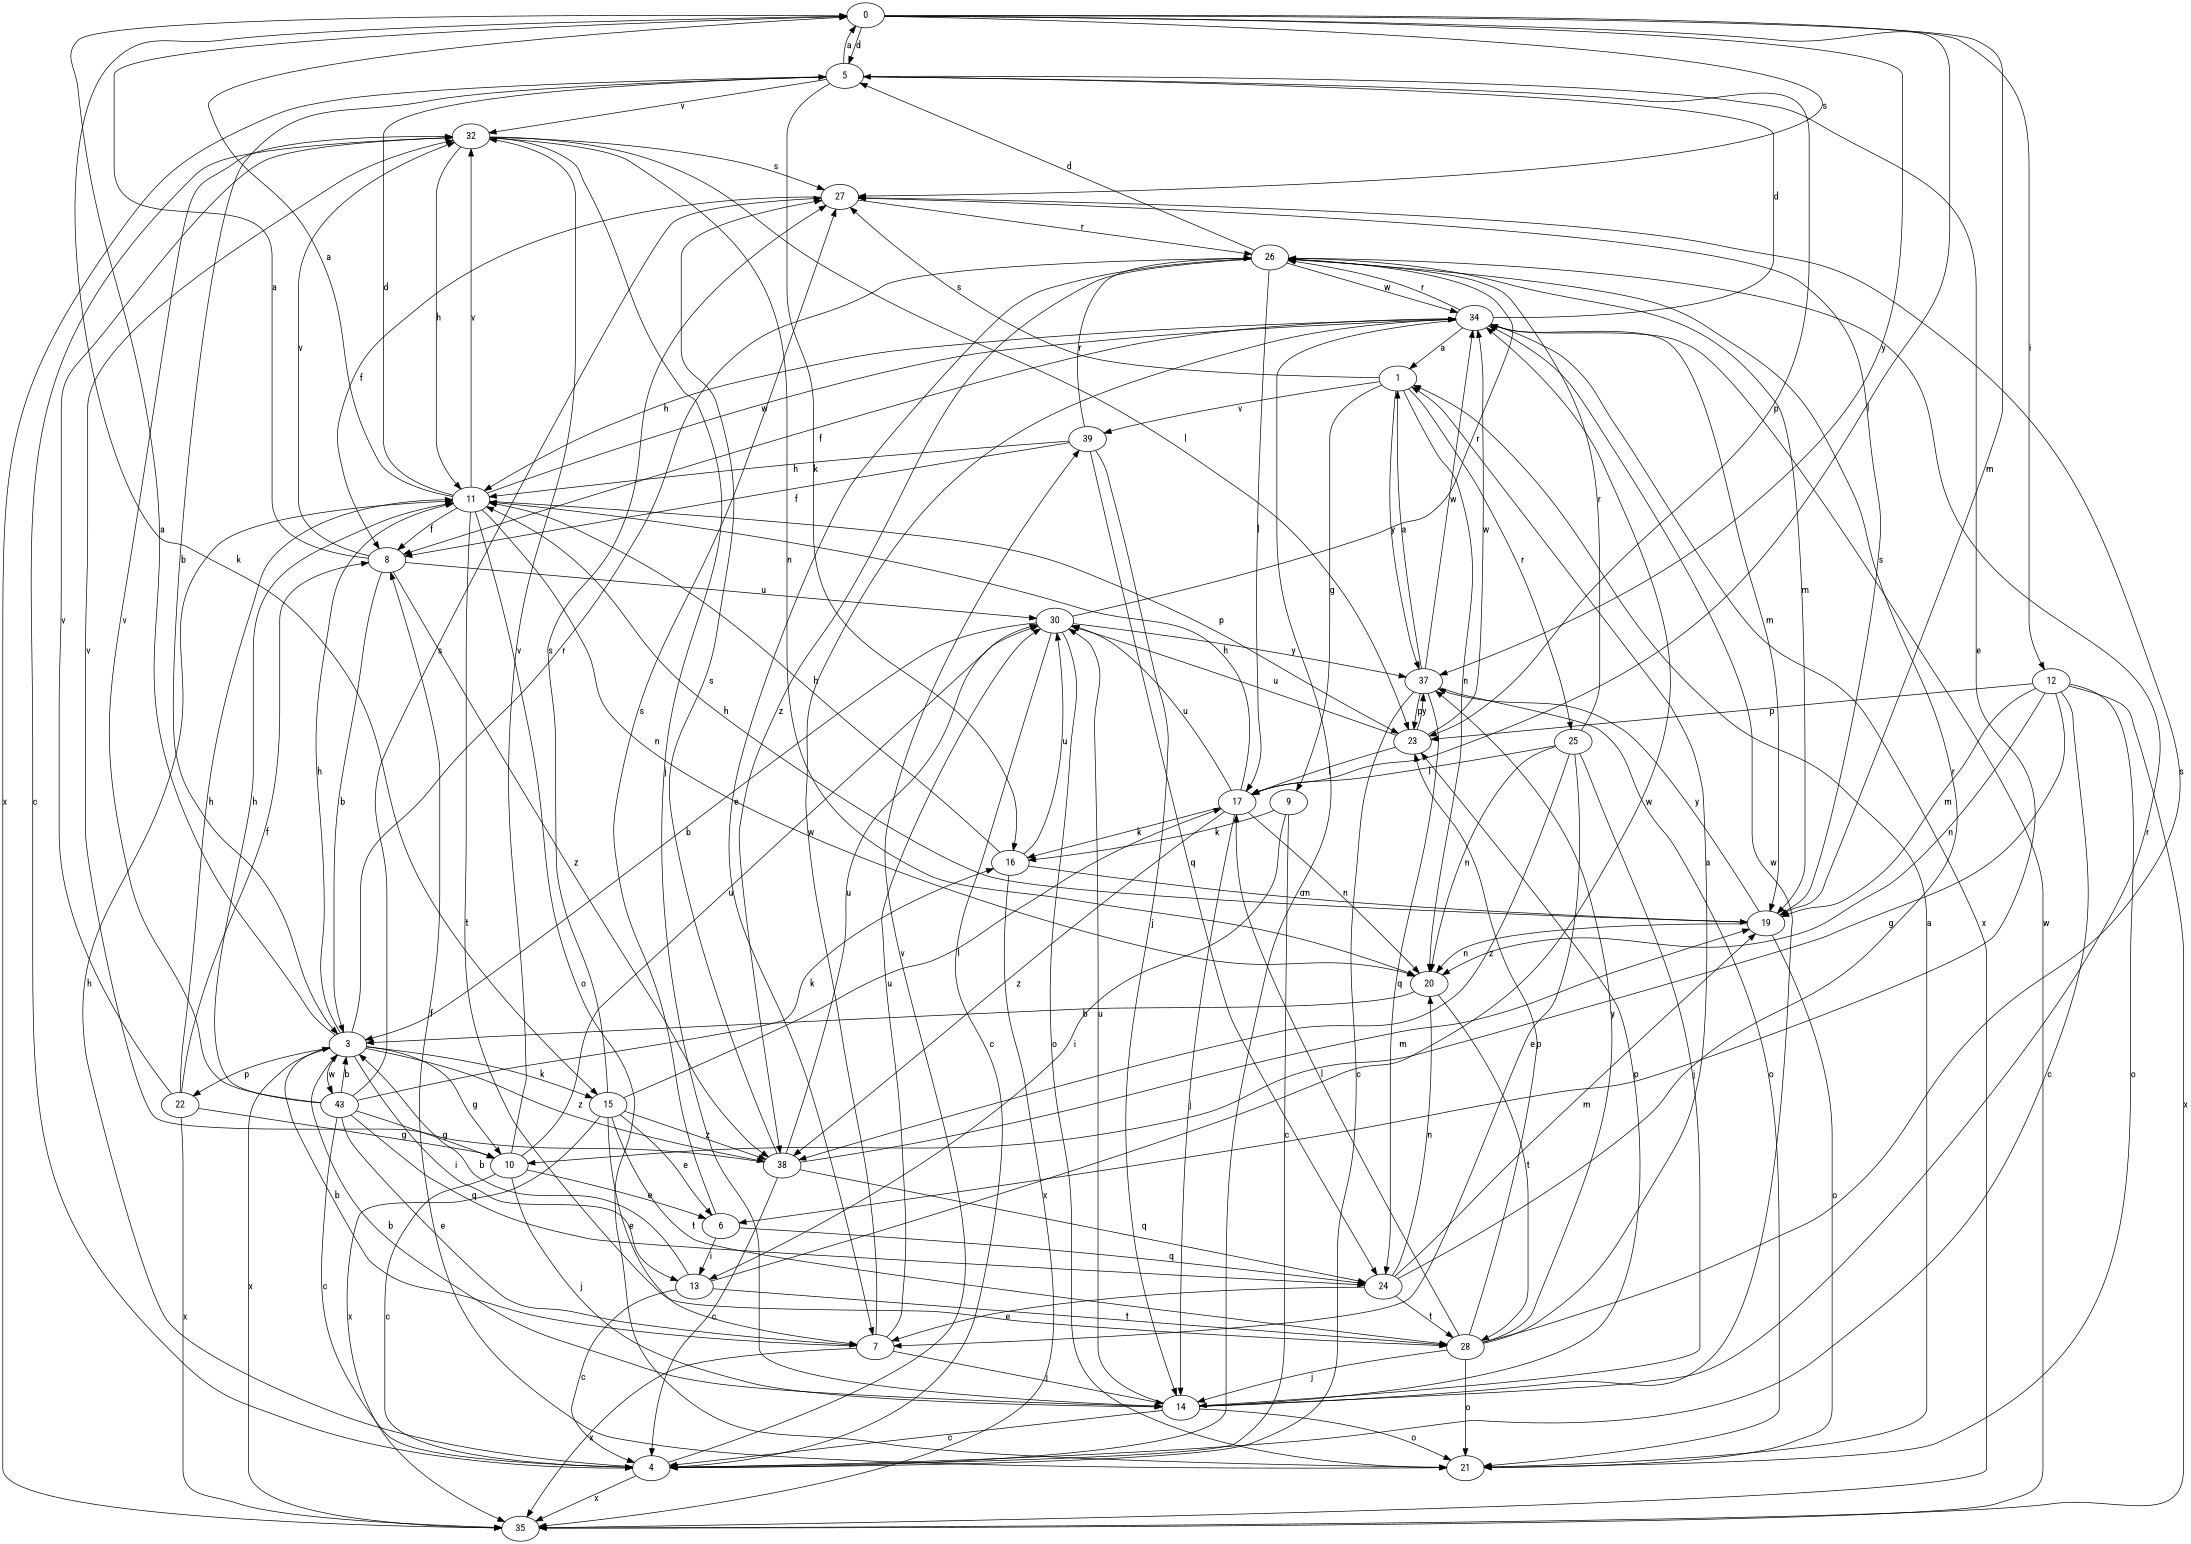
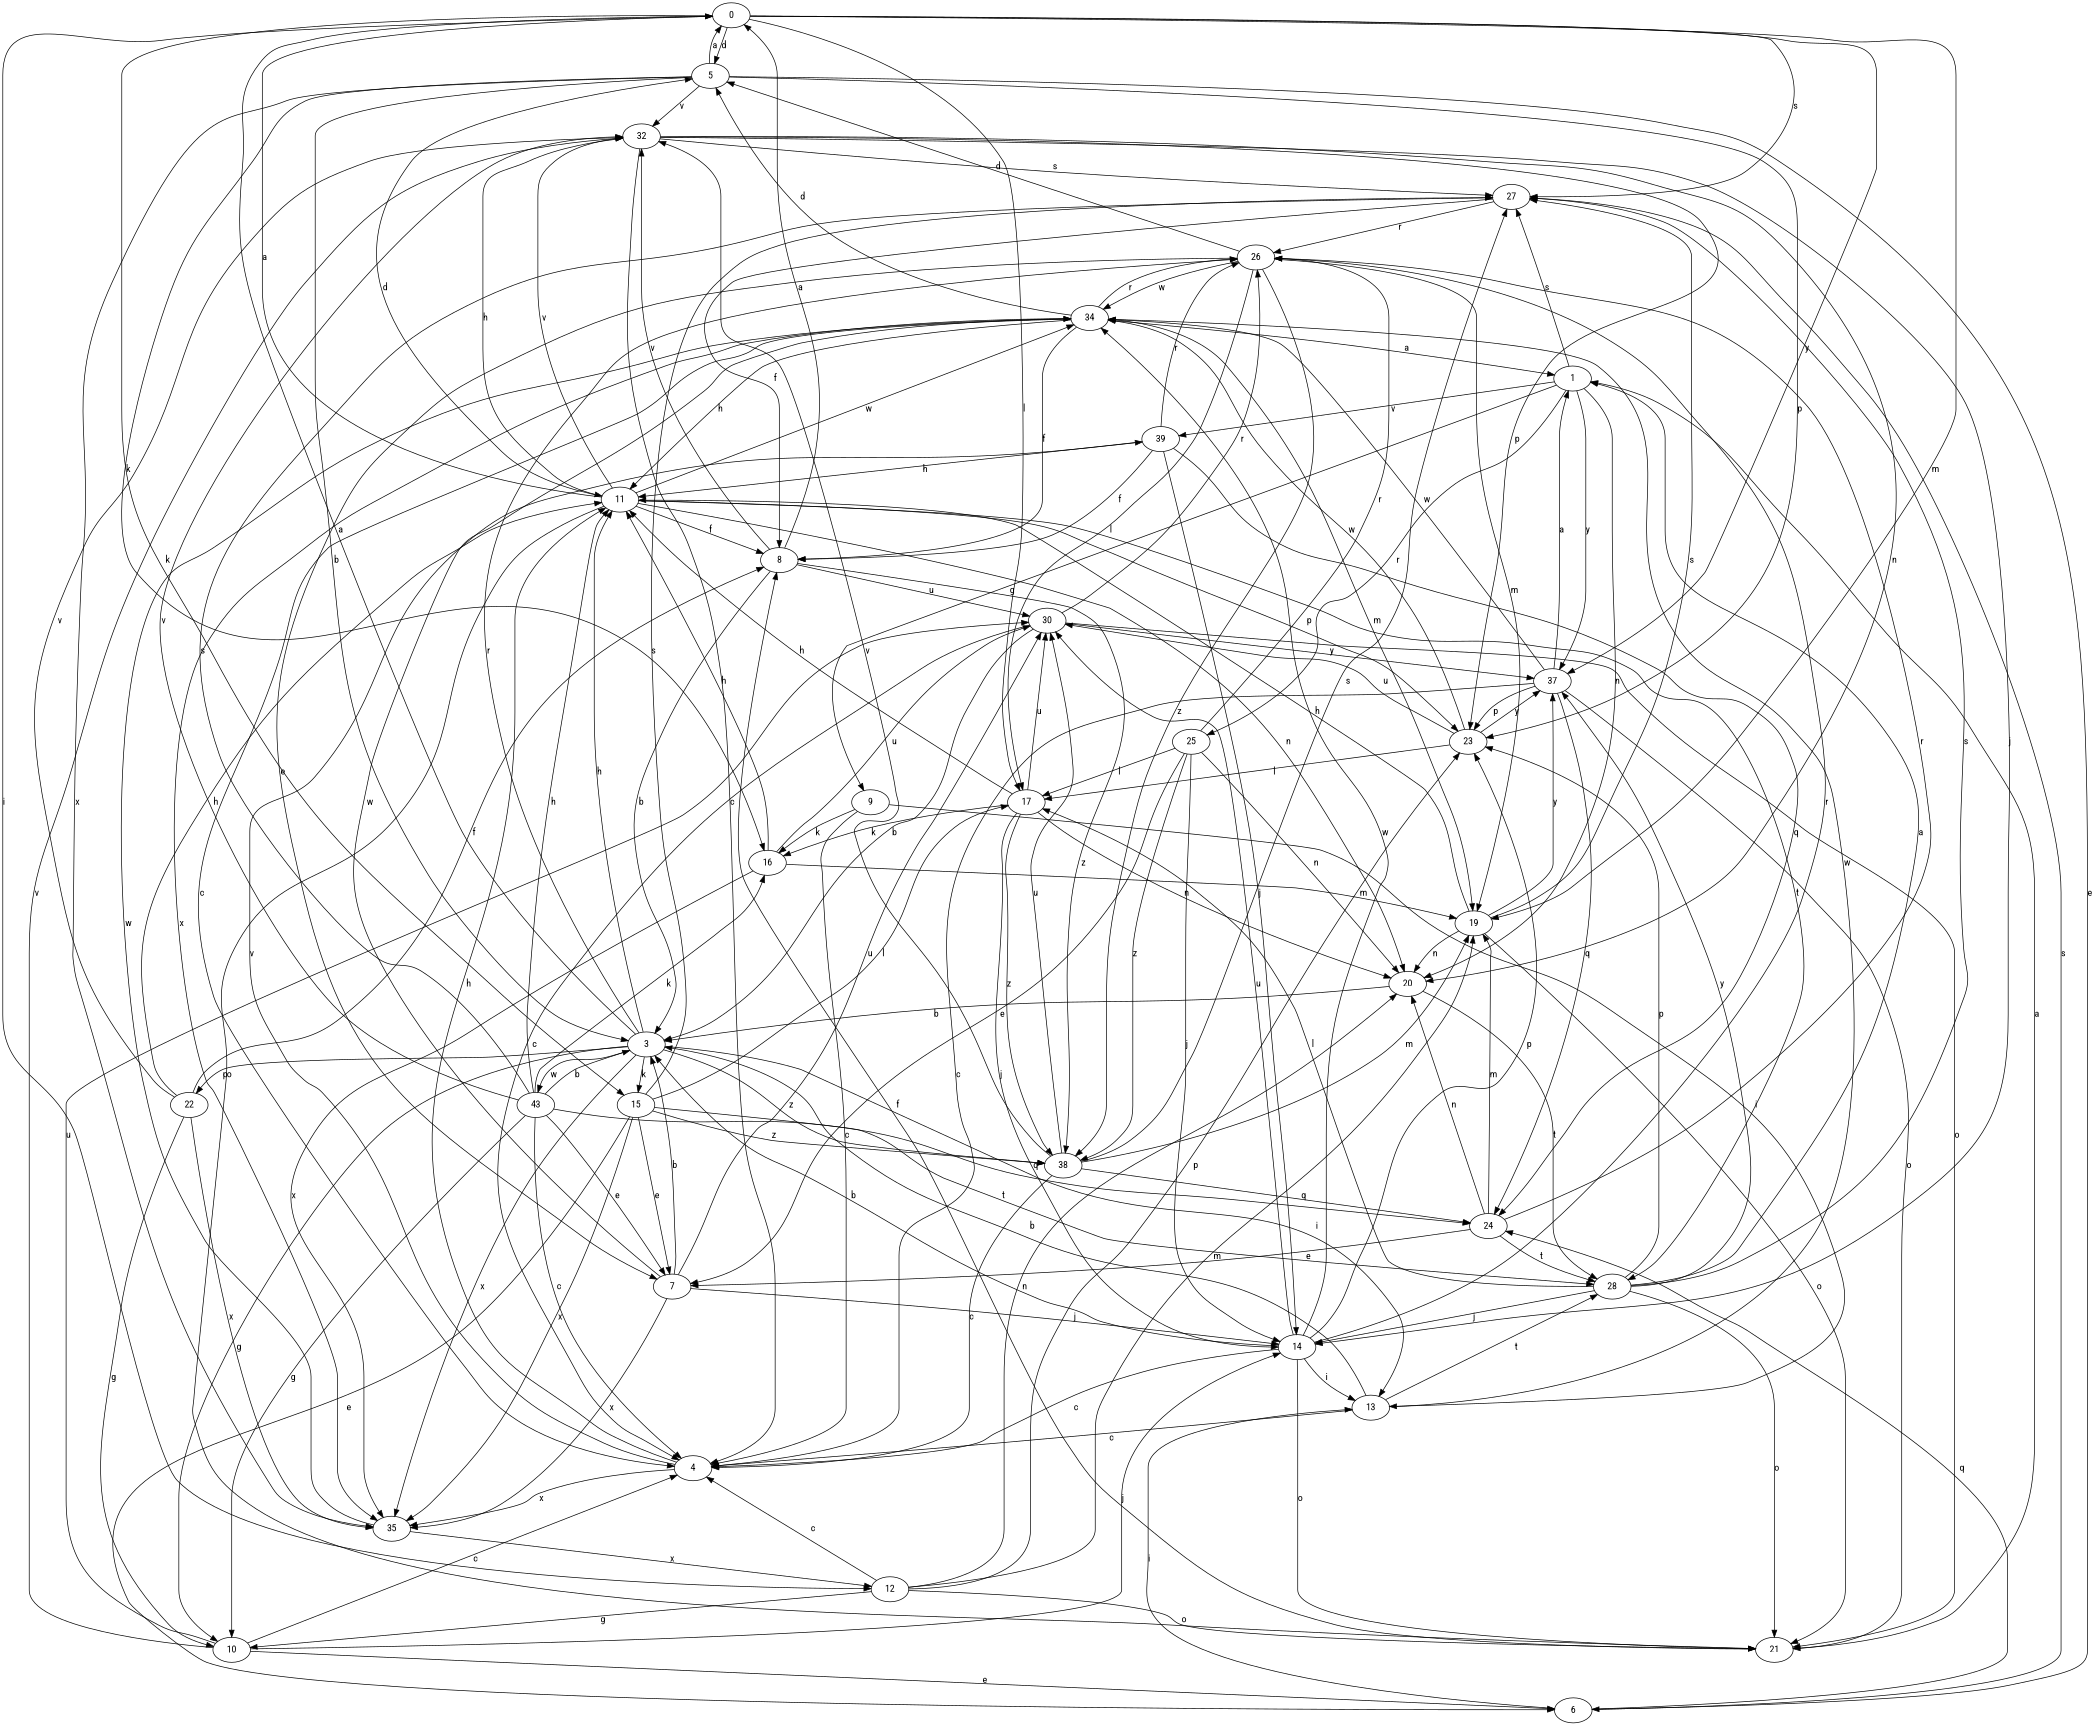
edge "32" -> "23": label "l" -> "p"
edge "14" -> "13": added, label "i"
edge "12" -> "35": reversed
